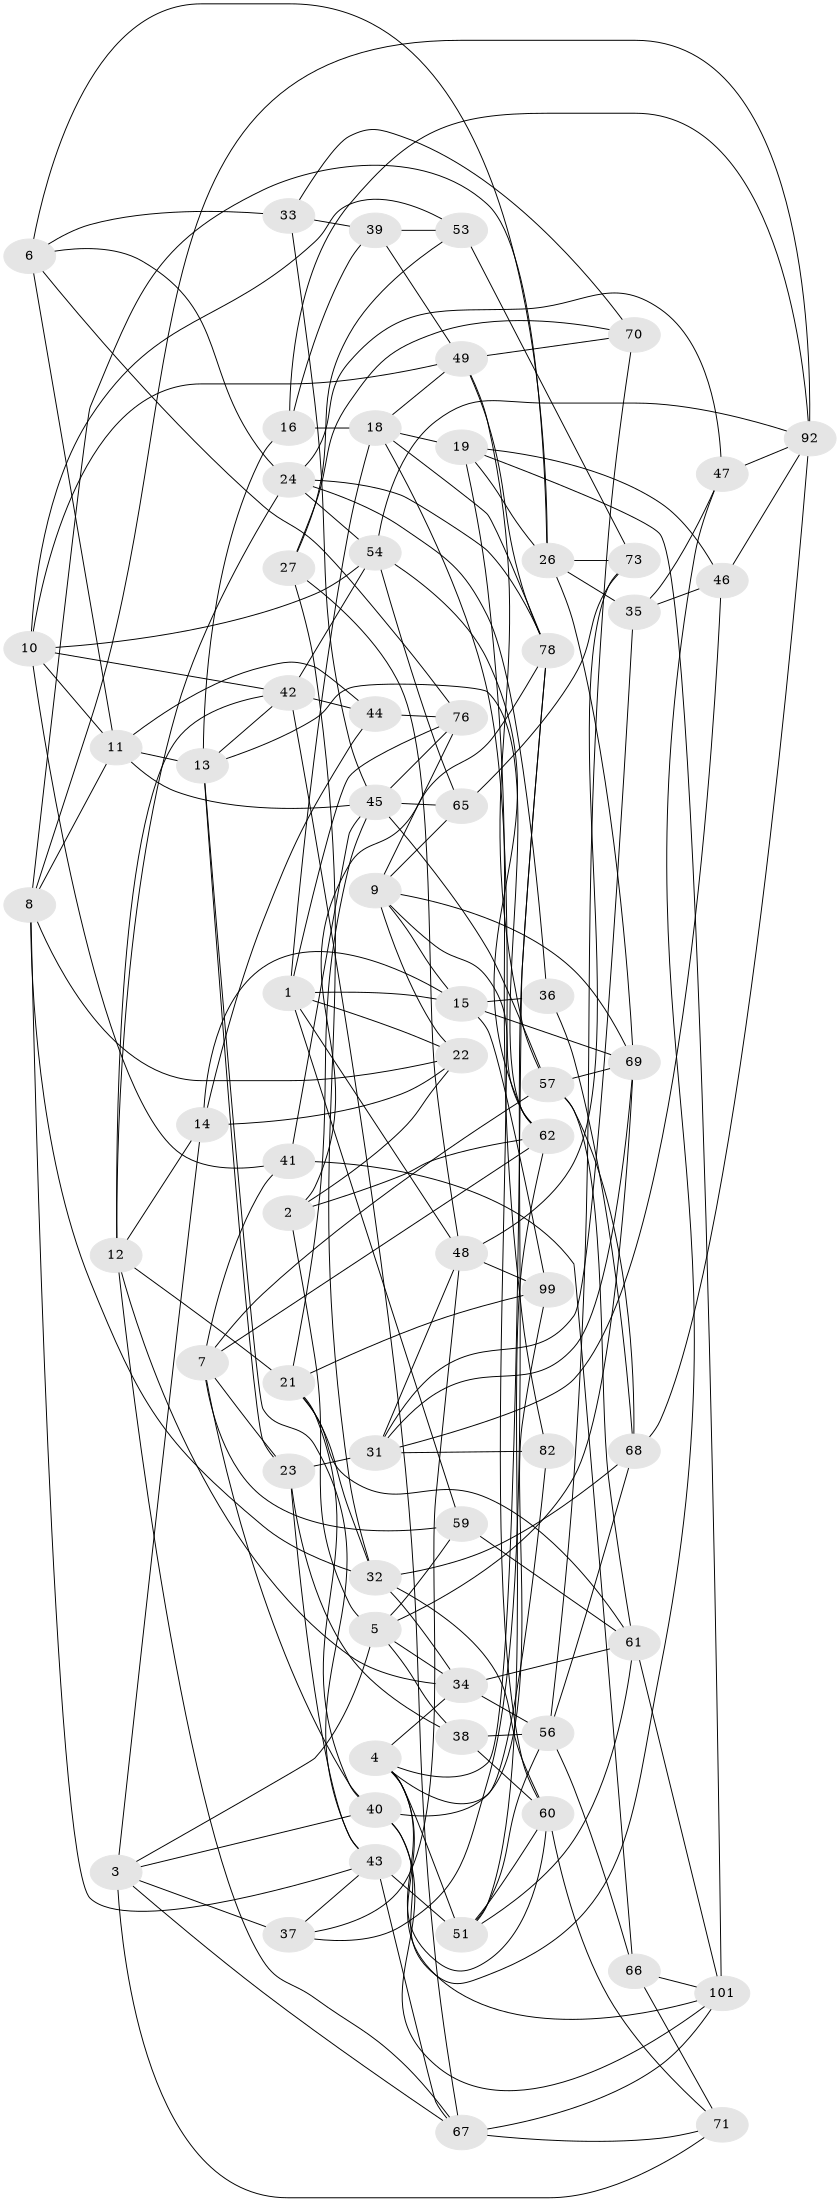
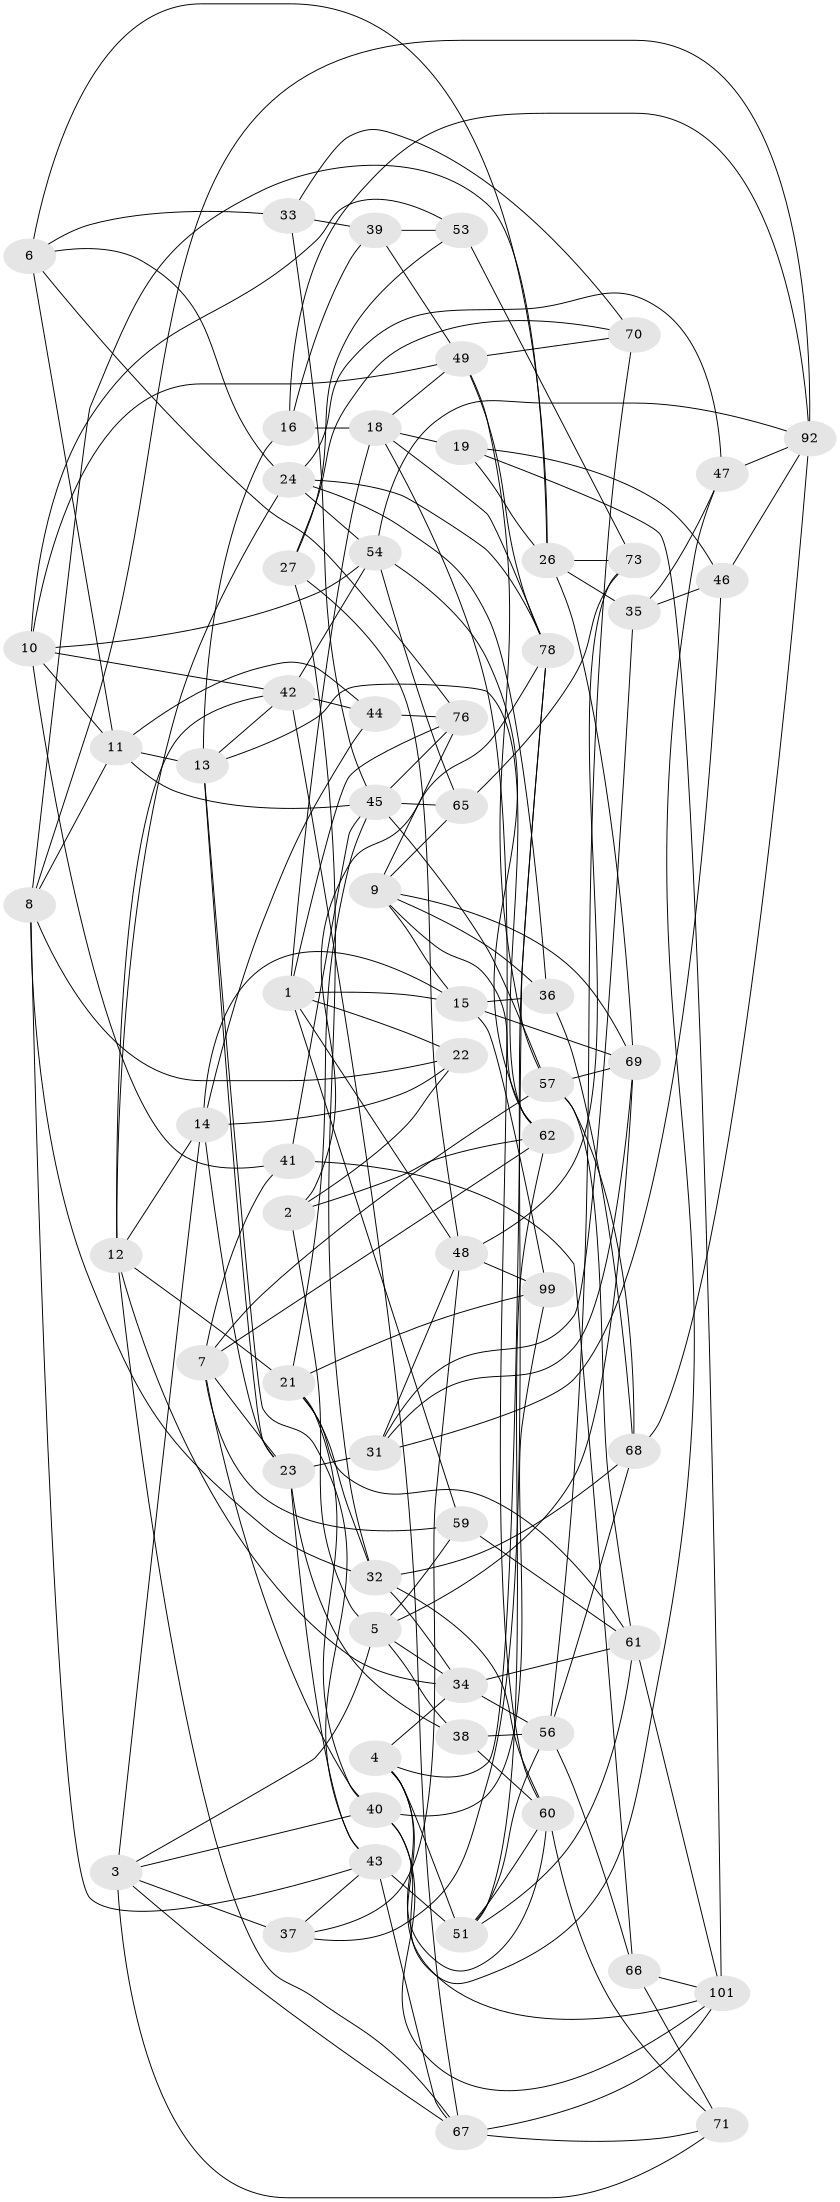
edge "9" -- "22": now "9" -- "36"
edge "14" -- "23": added
node "82": removed
